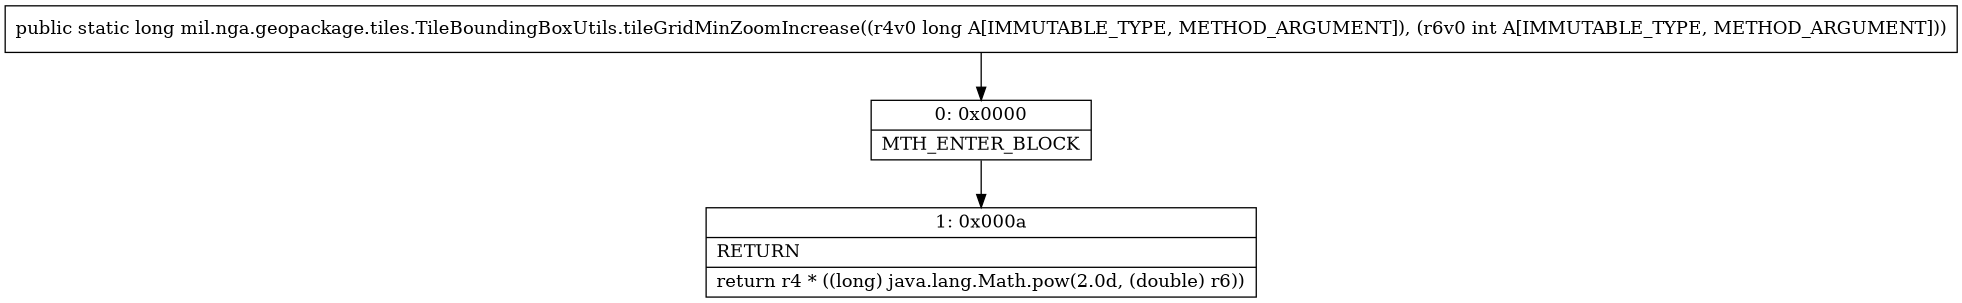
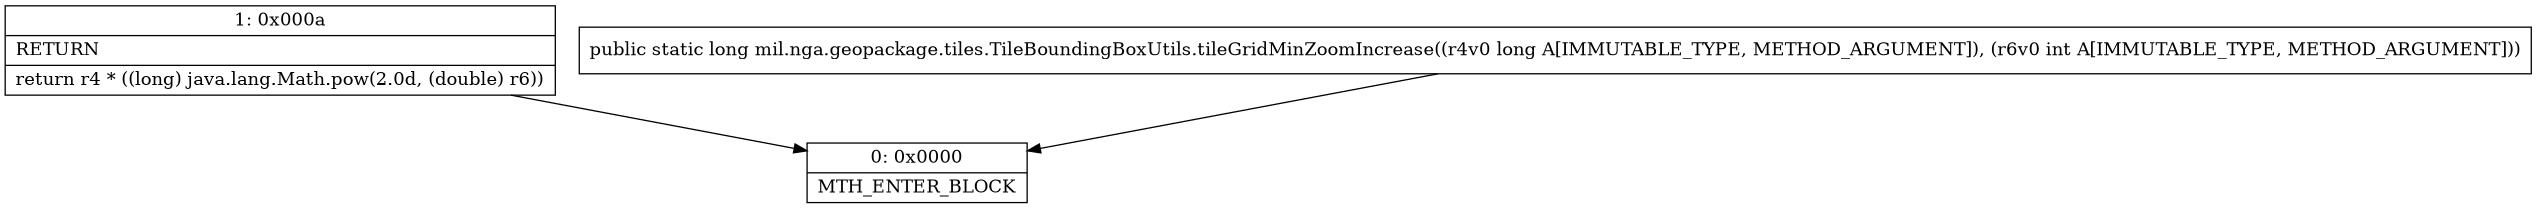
edge "0: 0x0000" -> "1: 0x000a": reversed
